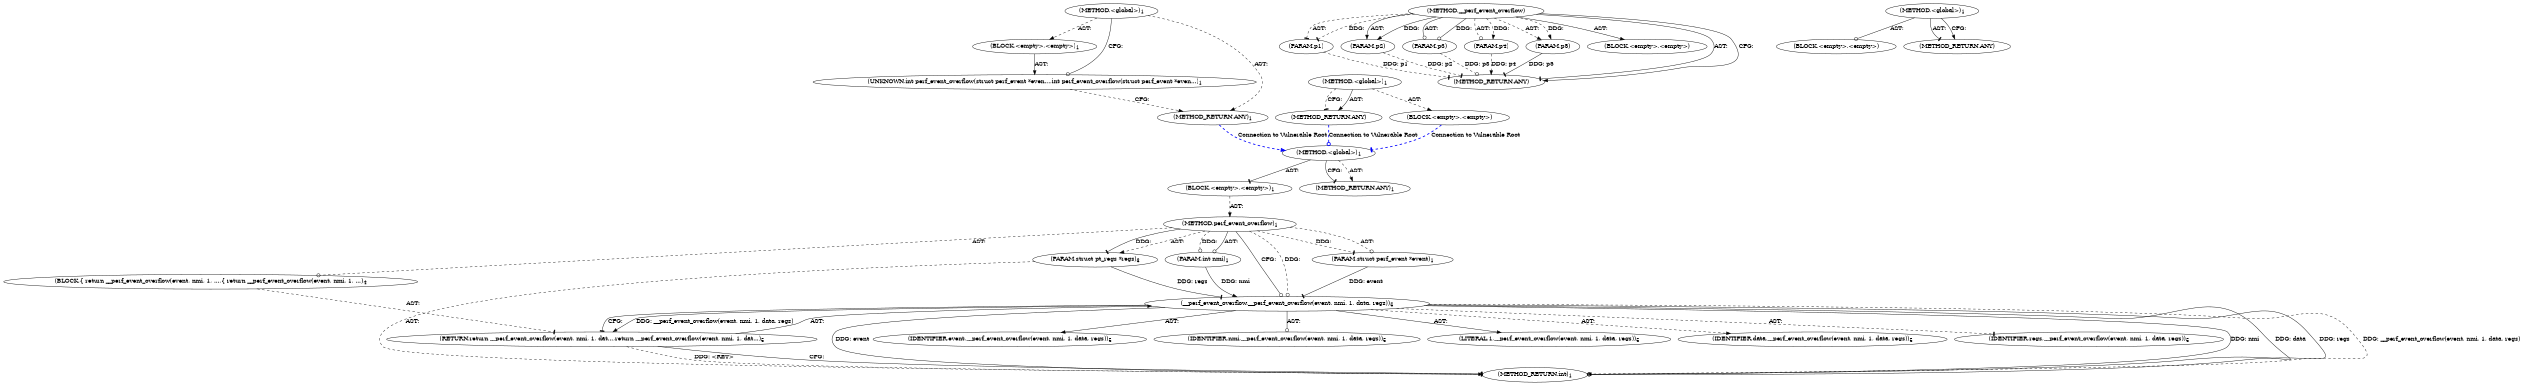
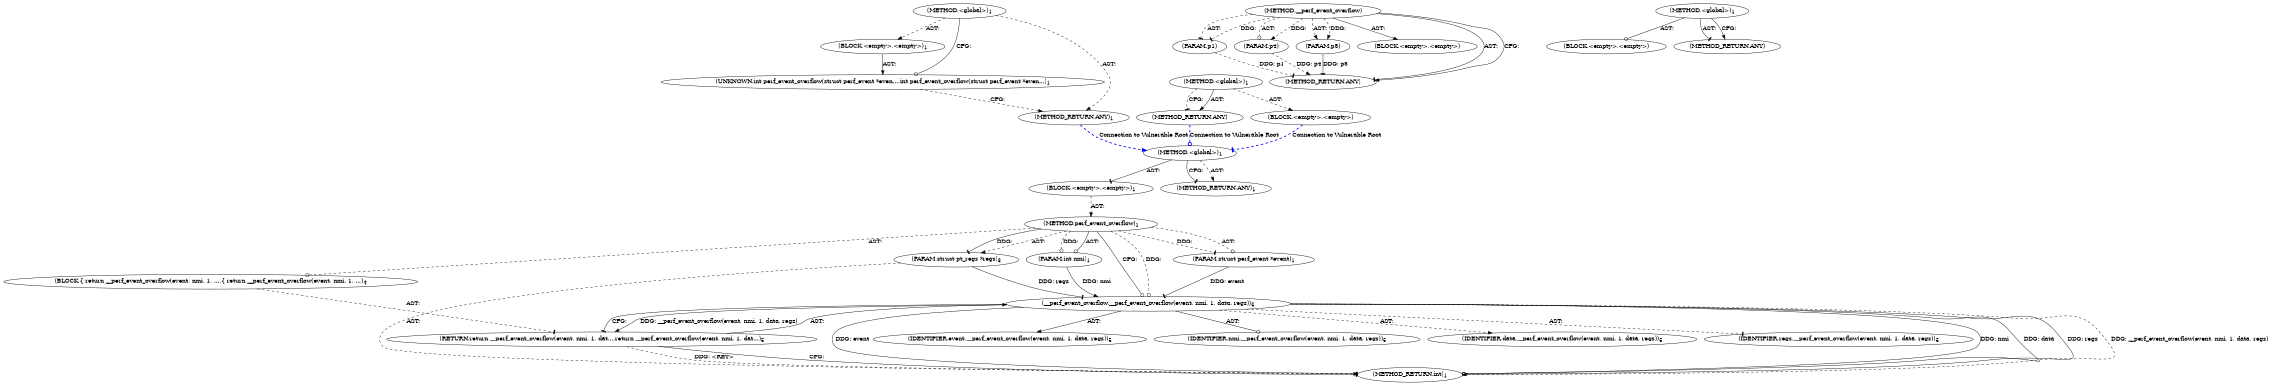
node "(PARAM,p2)": removed
node "(PARAM,p3)": removed
node "(LITERAL,1,__perf_event_overflow(event, nmi, 1, data, regs))": removed
